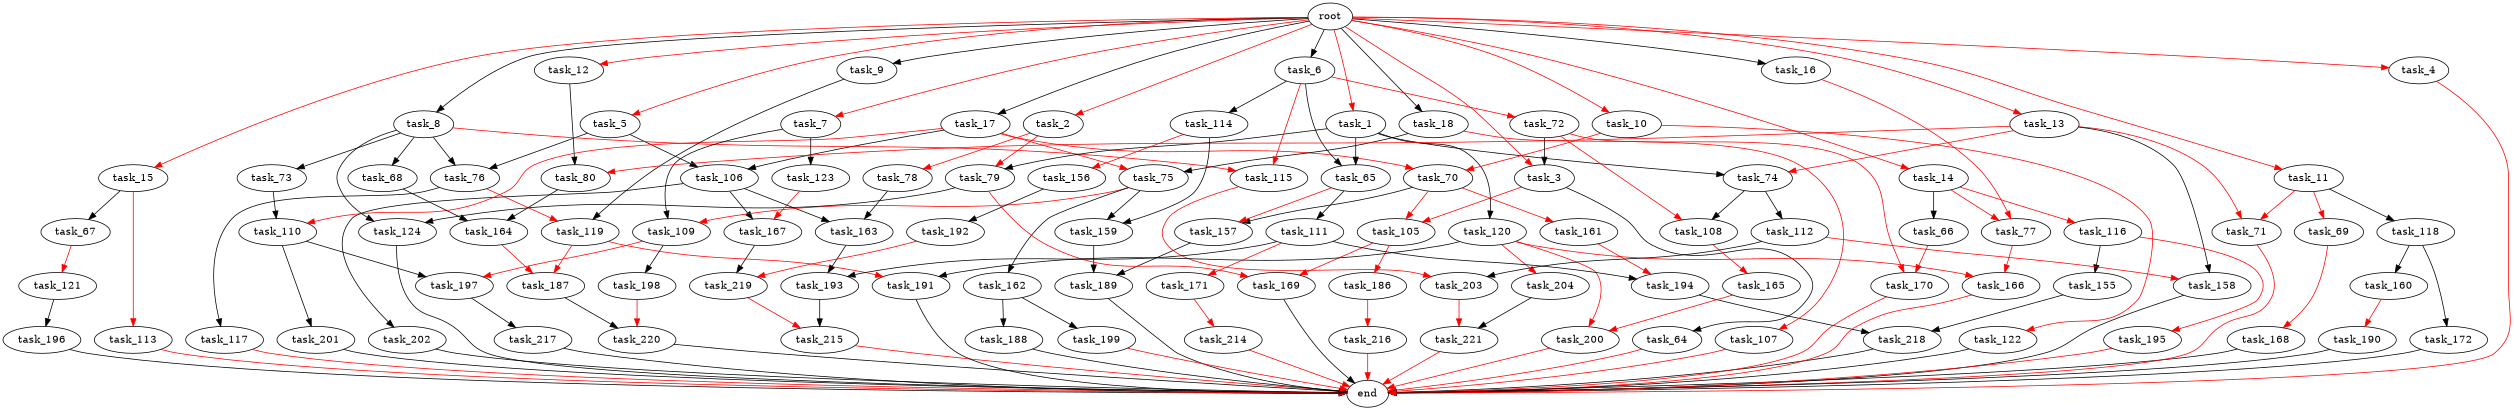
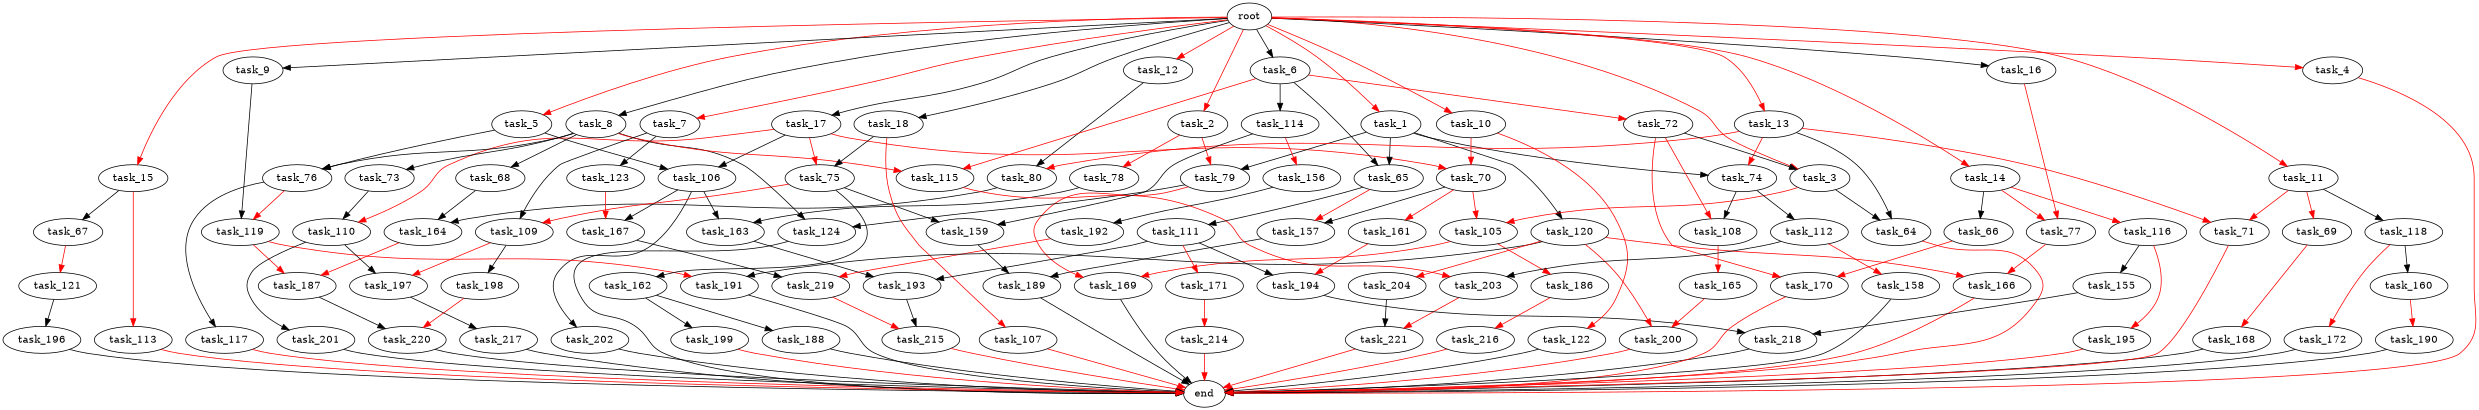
edge "task_13" -> "task_158": now "task_13" -> "task_64"
edge "task_118" -> "task_172": color black -> red
